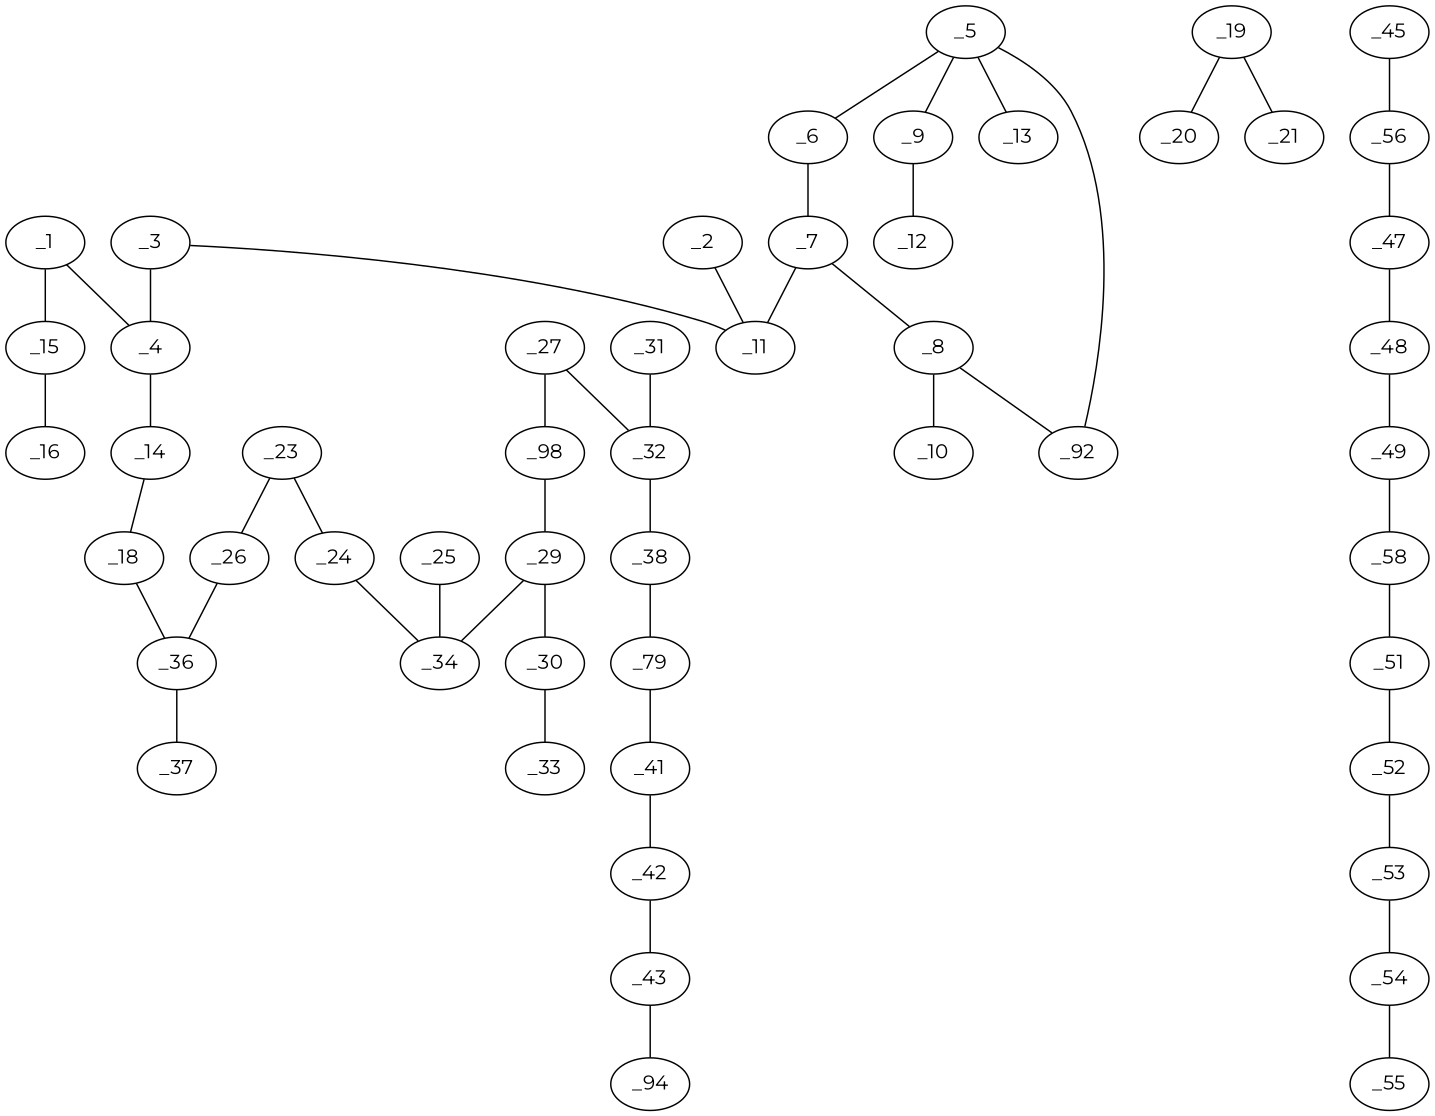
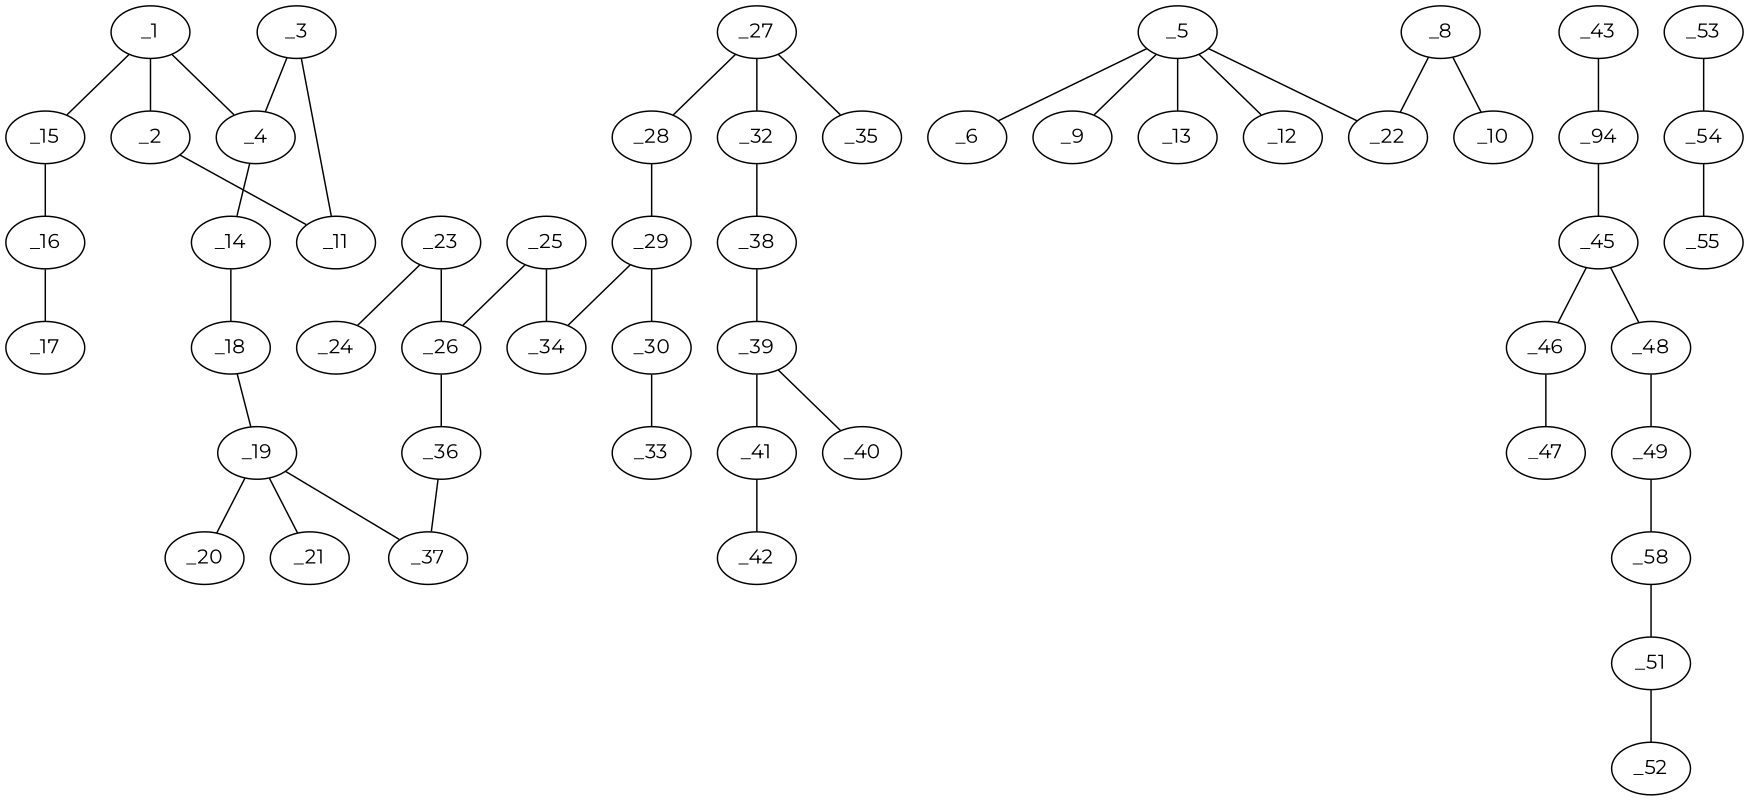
edge "_1" -- "_2": added
node "_35": added
node "_56": label "_56" -> "_46"
edge "_9" -- "_12": now "_5" -- "_12"
edge "_94" -- "_45": added
node "_7": removed
edge "_25" -- "_26": added
edge "_47" -- "_48": now "_45" -- "_48"
node "_17": added
node "_31": removed
node "_98": label "_98" -> "_28"
node "_40": added
node "_92": label "_92" -> "_22"
edge "_19" -- "_37": added
edge "_18" -- "_36": now "_18" -- "_19"
edge "_24" -- "_34": removed
node "_79": label "_79" -> "_39"
edge "_52" -- "_53": removed
edge "_42" -- "_43": removed
